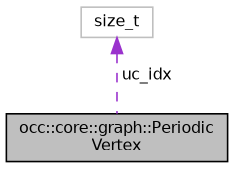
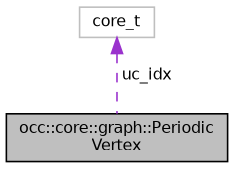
node "size_t": label "size_t" -> "core_t"
